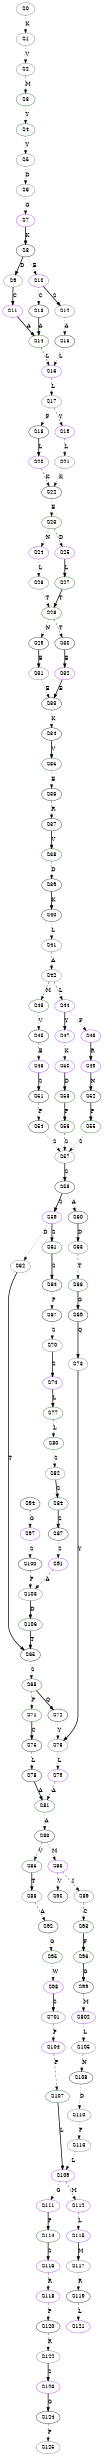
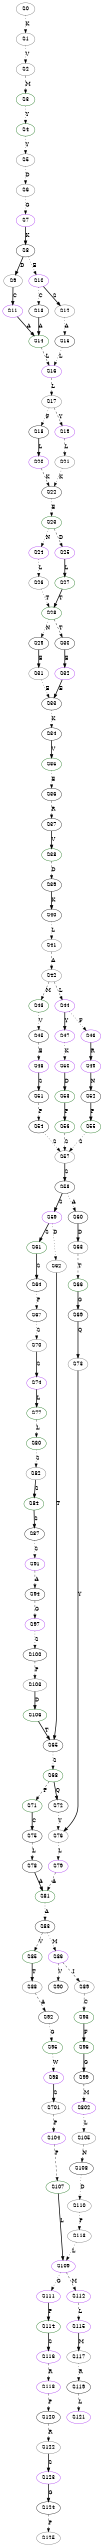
edge "S91" -> "S103": now "S91" -> "S94"
